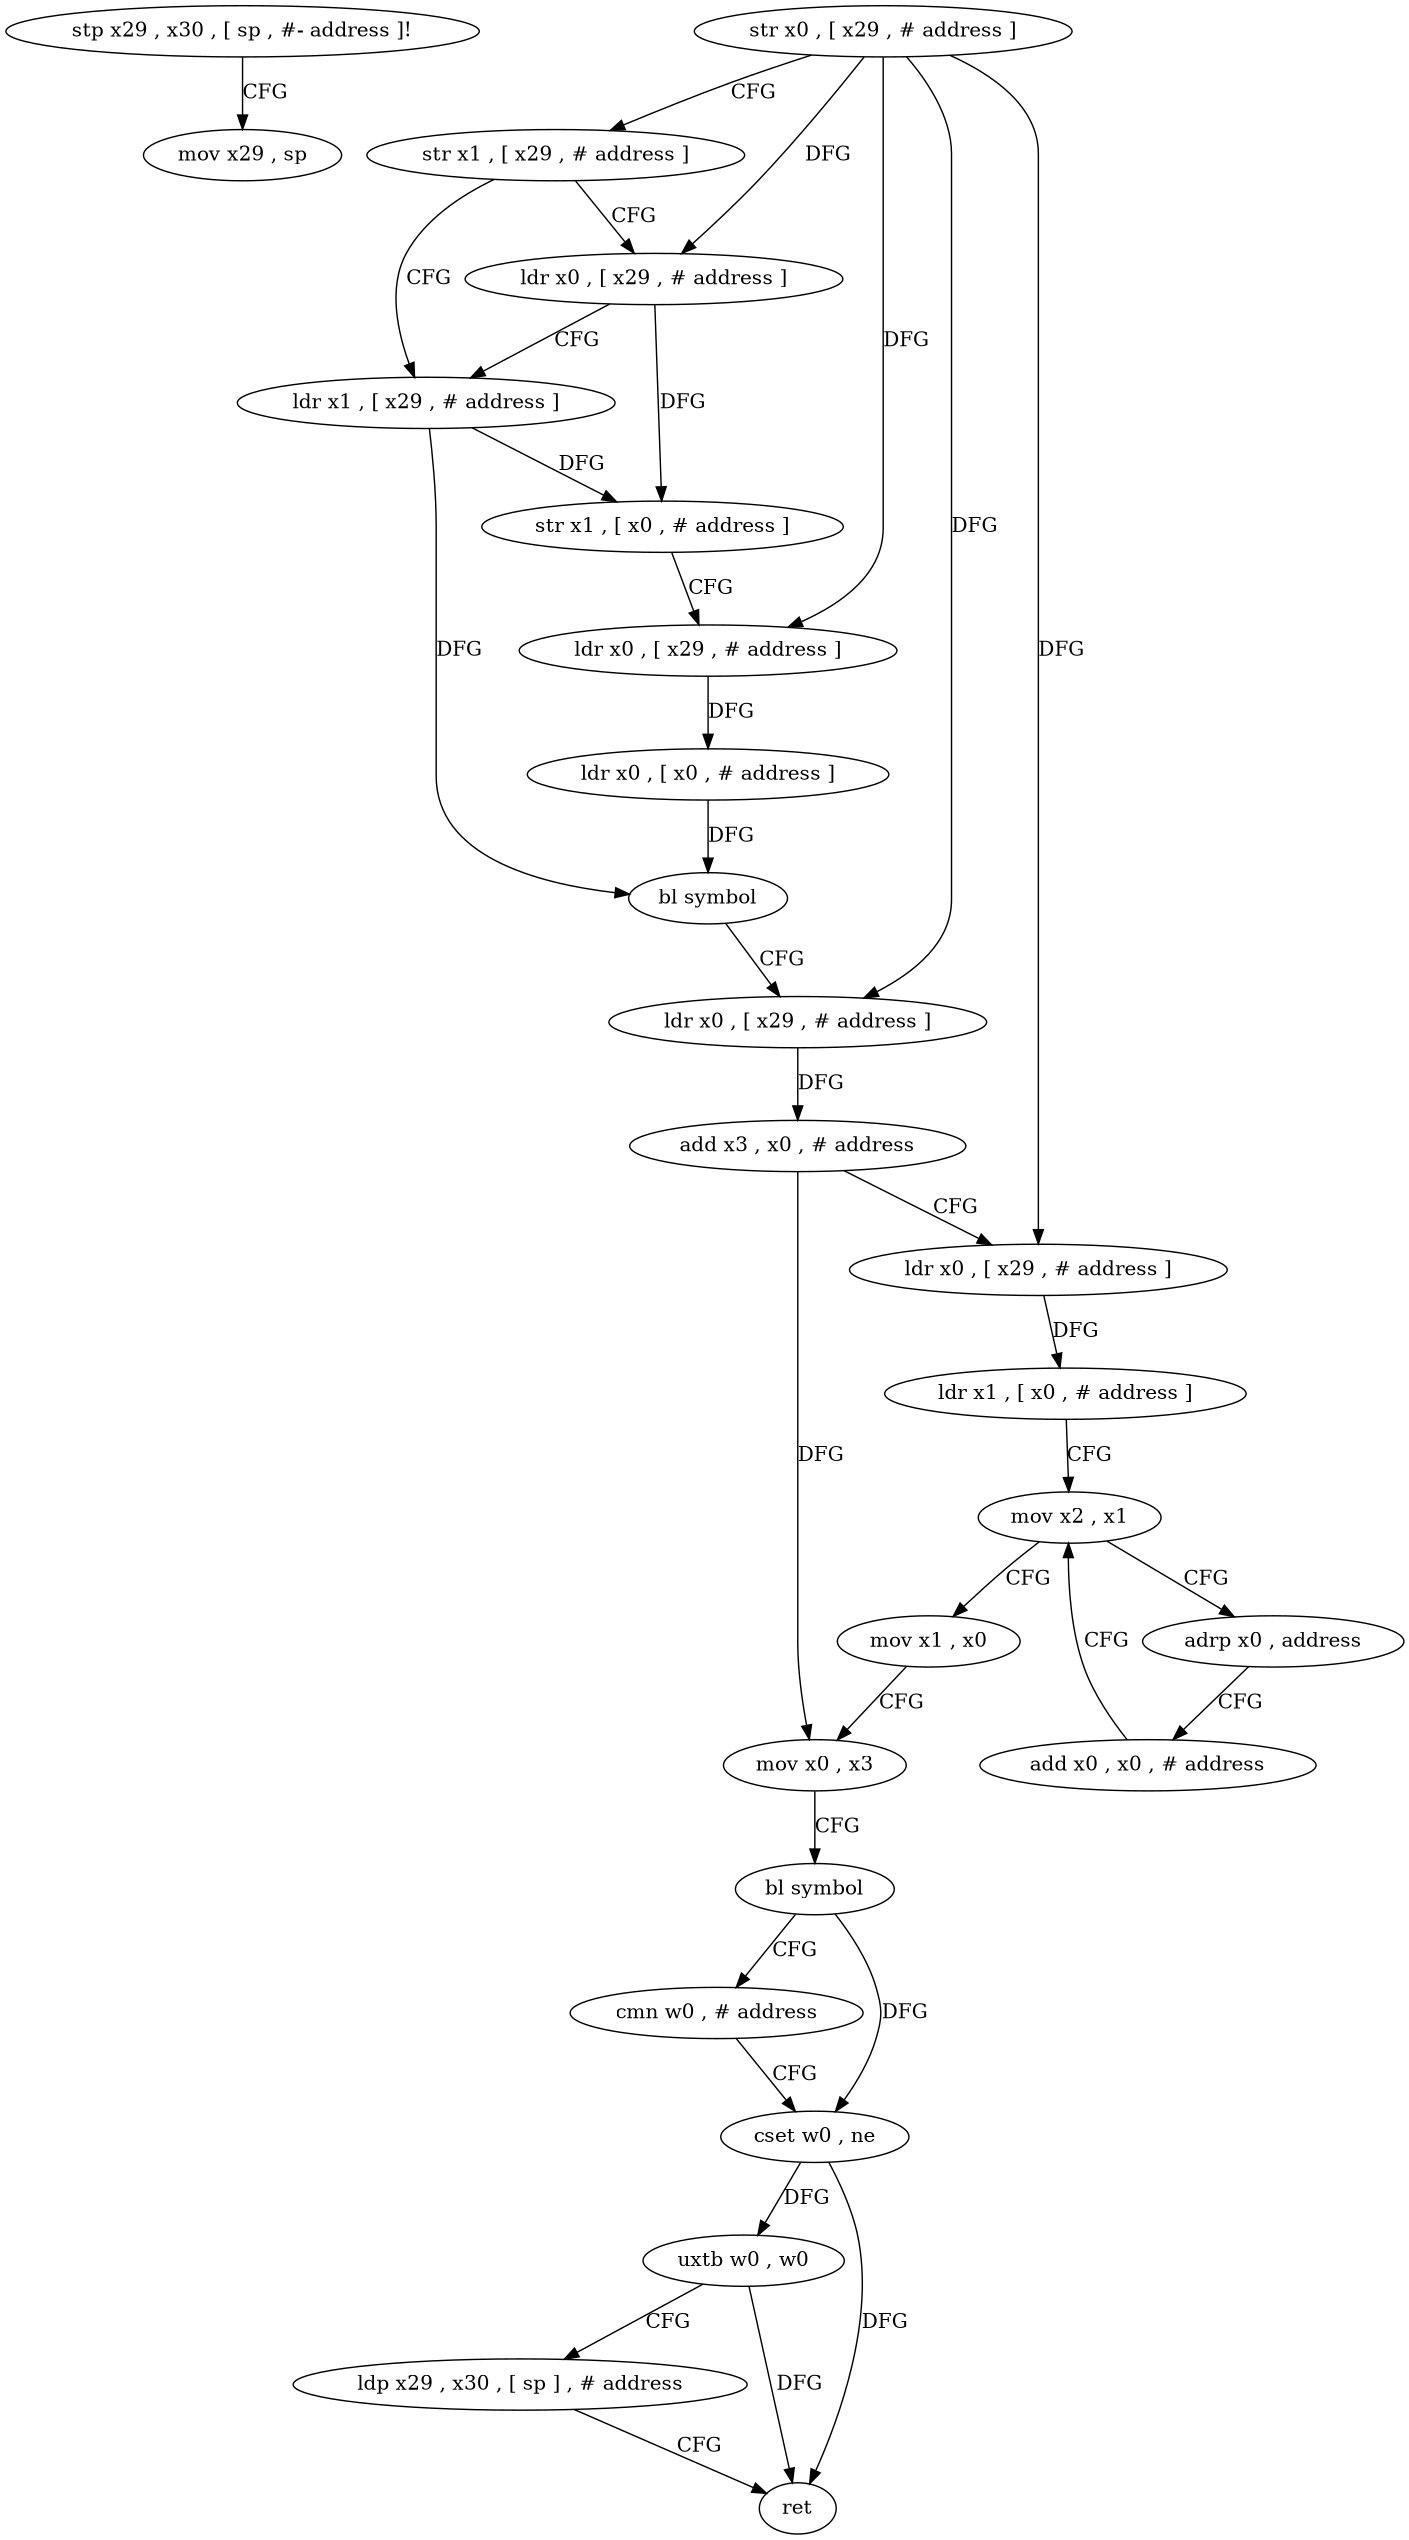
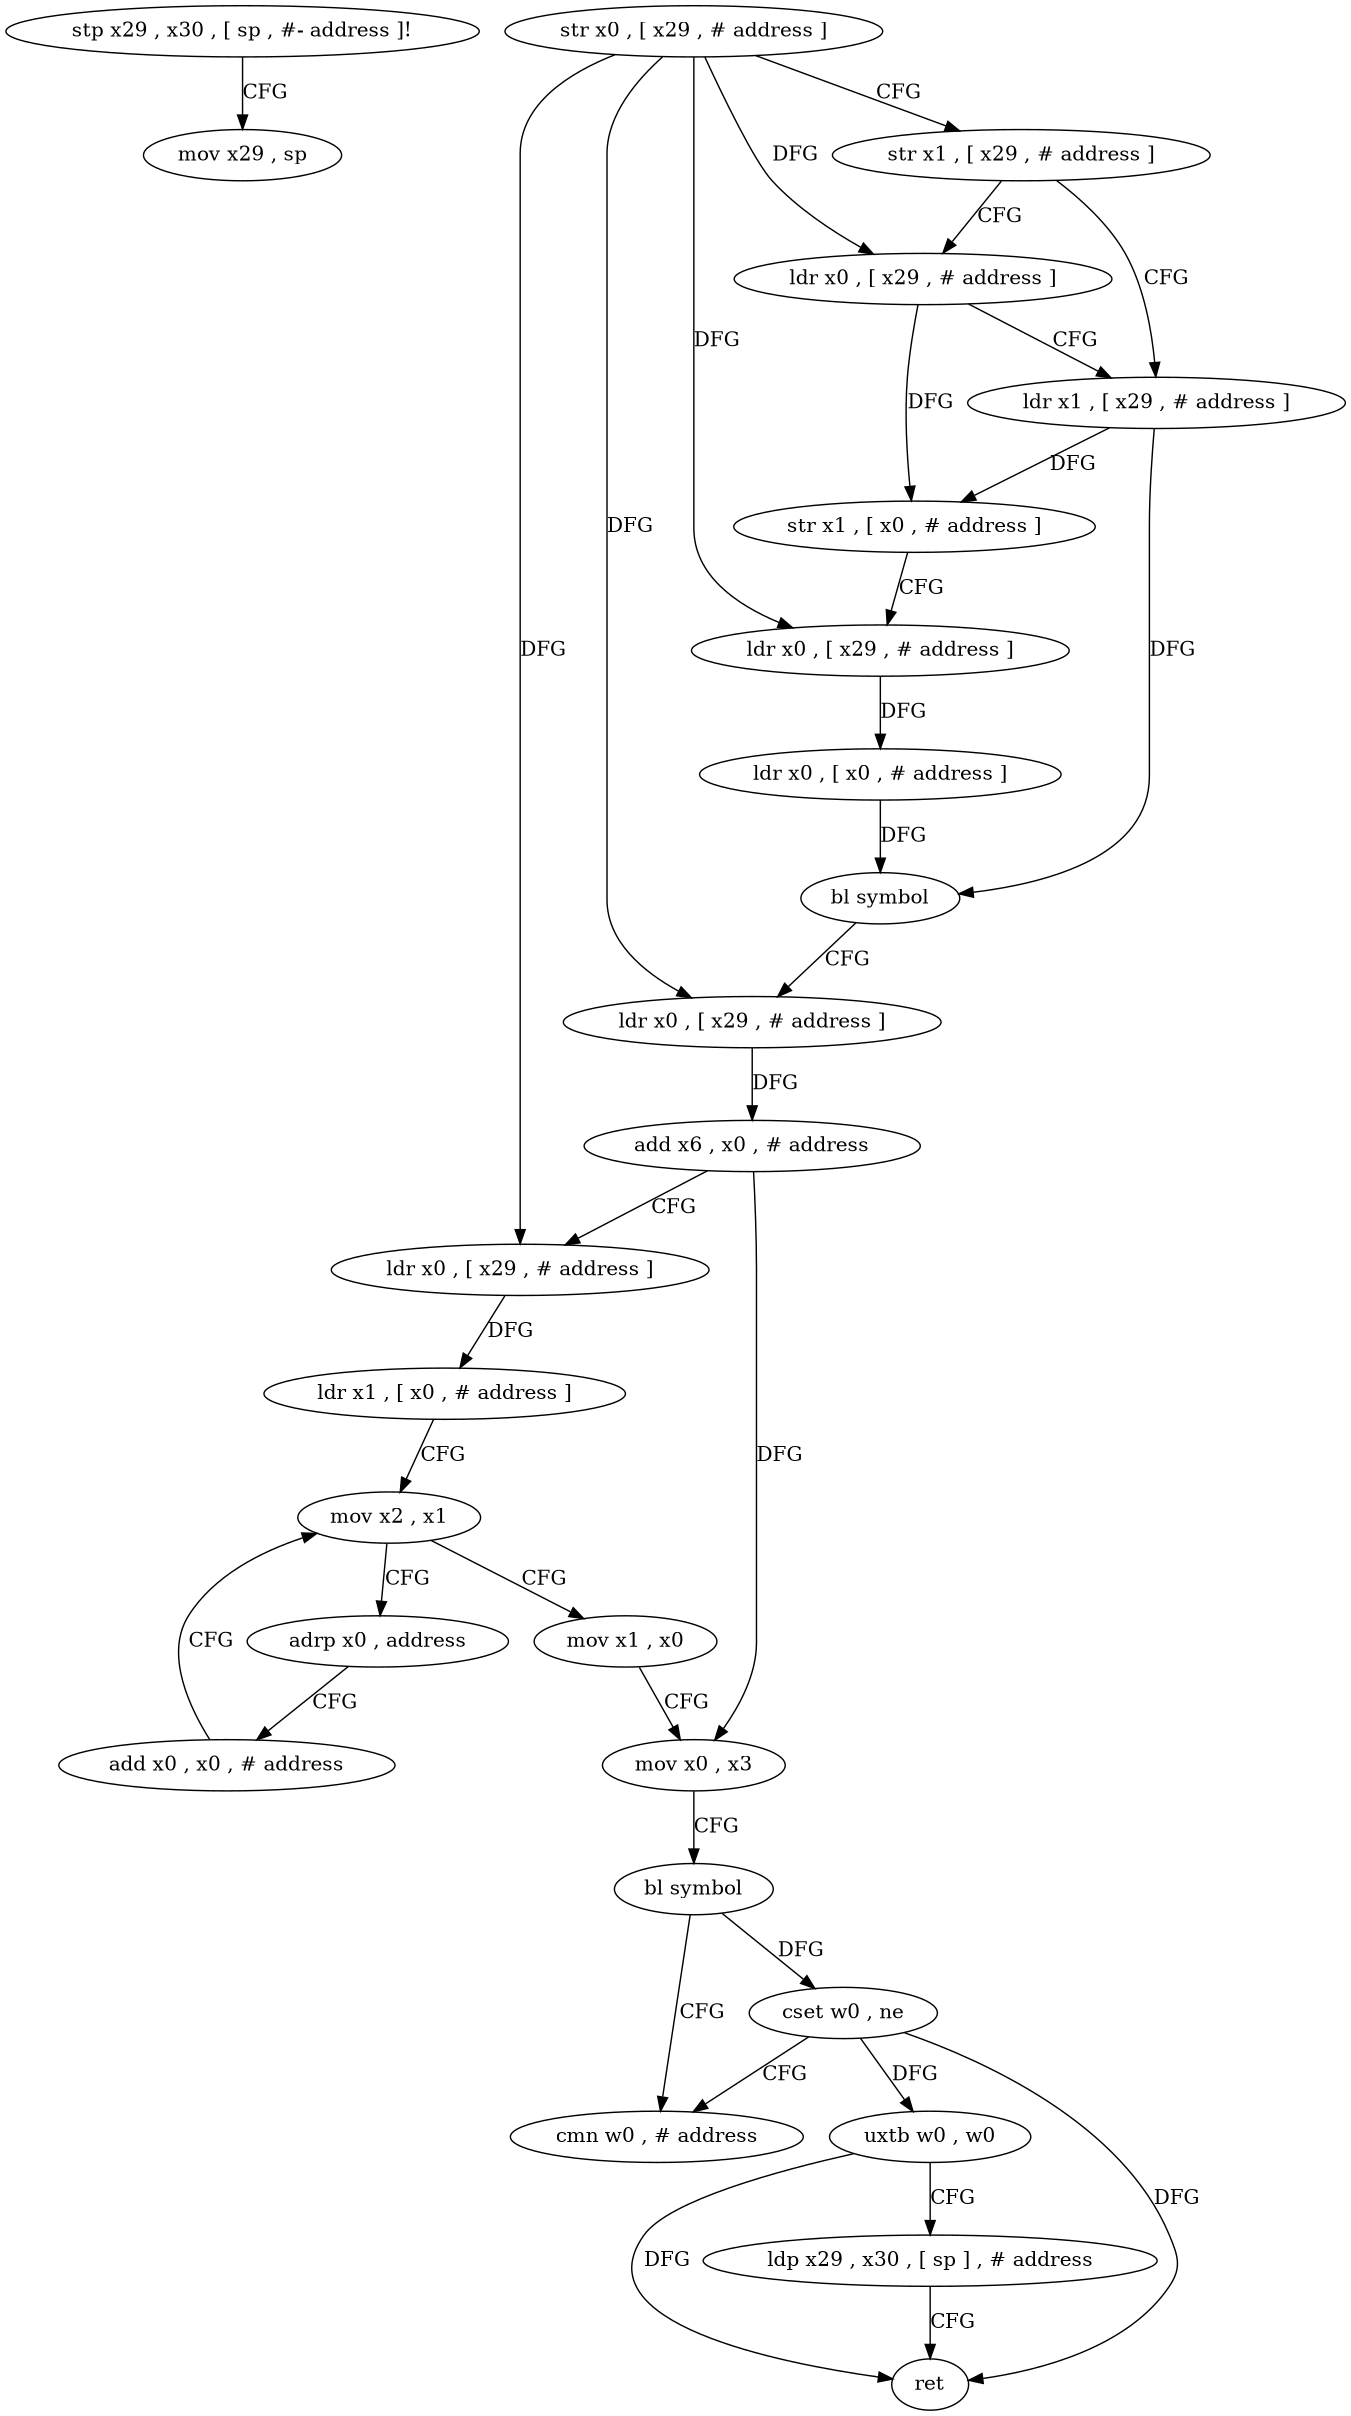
node "add x3 , x0 , # address": label "add x3 , x0 , # address" -> "add x6 , x0 , # address"
edge "cmn w0 , # address" -> "cset w0 , ne": reversed
